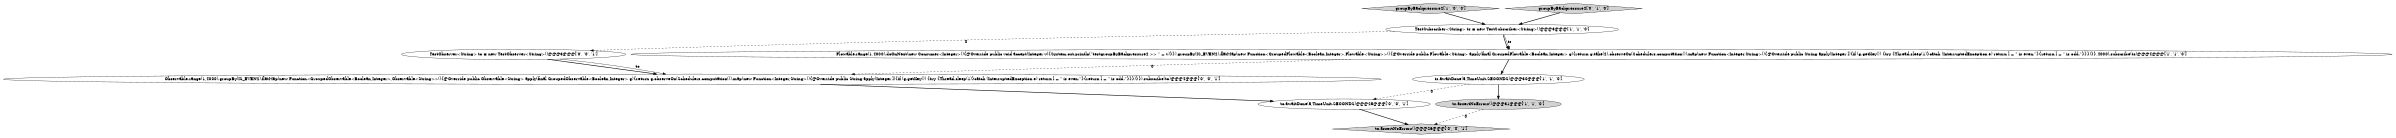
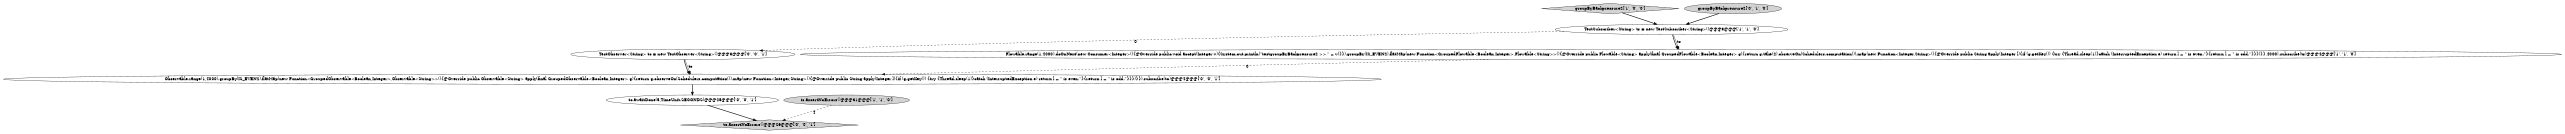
node "groupByBackpressure2['0', '1', '0']": shape diamond -> ellipse
node "ts.awaitDone(5,TimeUnit.SECONDS)@@@30@@@['1', '1', '0']": removed
edge "ts.assertNoErrors()@@@31@@@['1', '1', '0']" -> "to.assertNoErrors()@@@26@@@['0', '0', '1']": label "0" -> "4"
